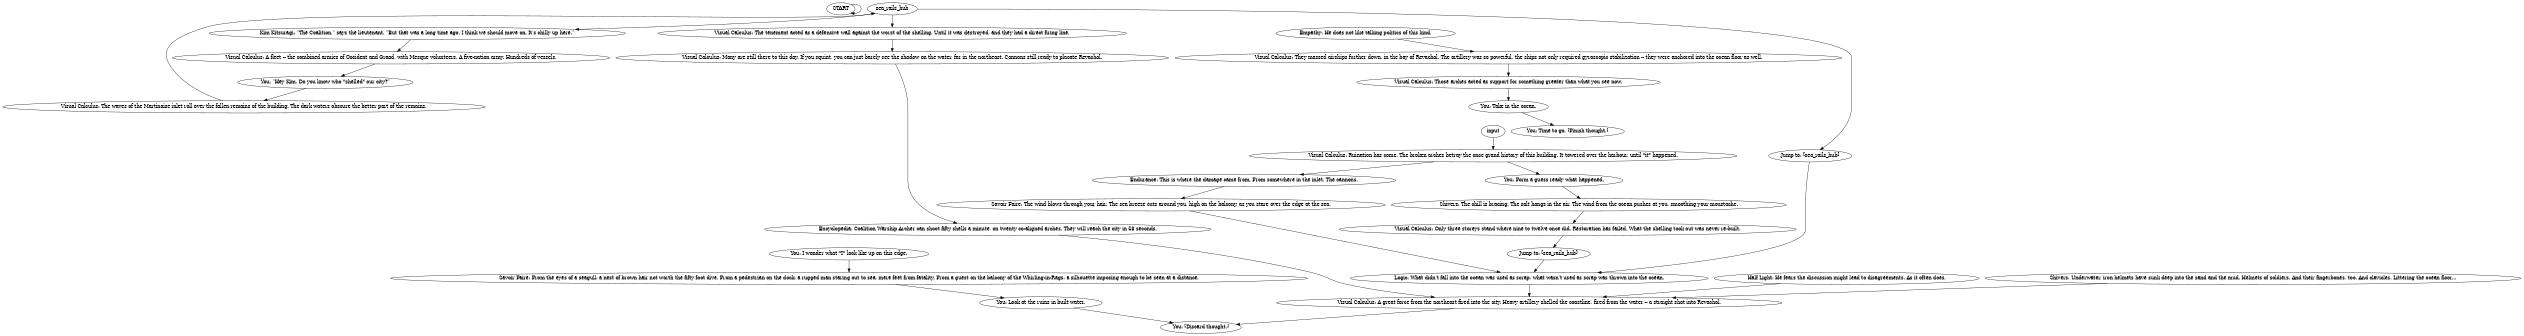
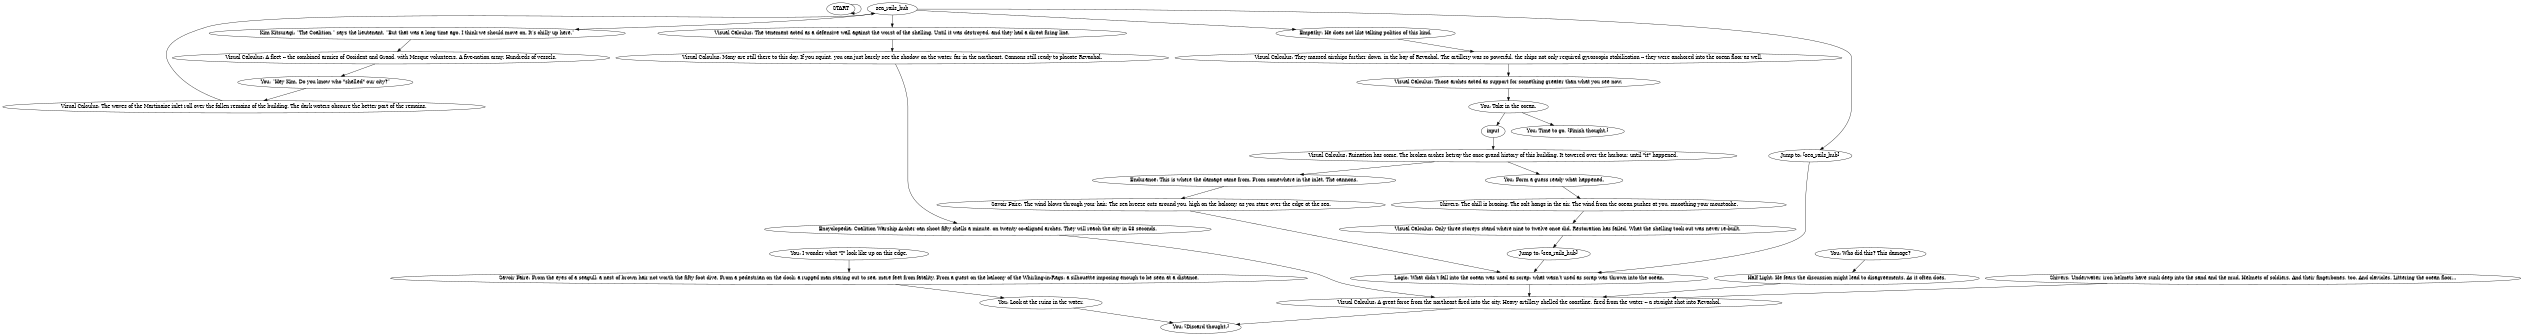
edge "sea_rails_hub" -> "Empathy: He does not like talking politics of this kind.": added
edge "You: Take in the ocean." -> "input": added
node "You: Who did this? This damage?": added
node "You: Look at the ruins in built water.": label "You: Look at the ruins in built water." -> "You: Look at the ruins in the water."
